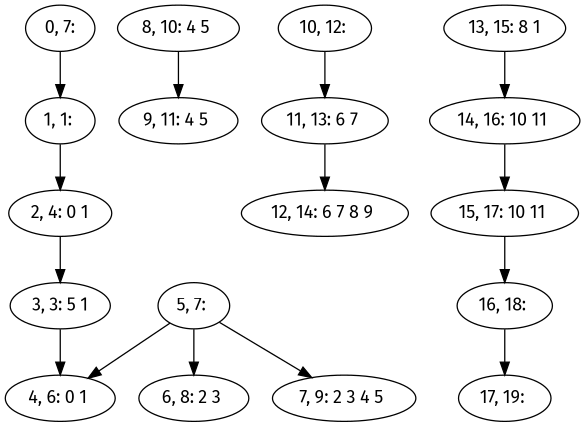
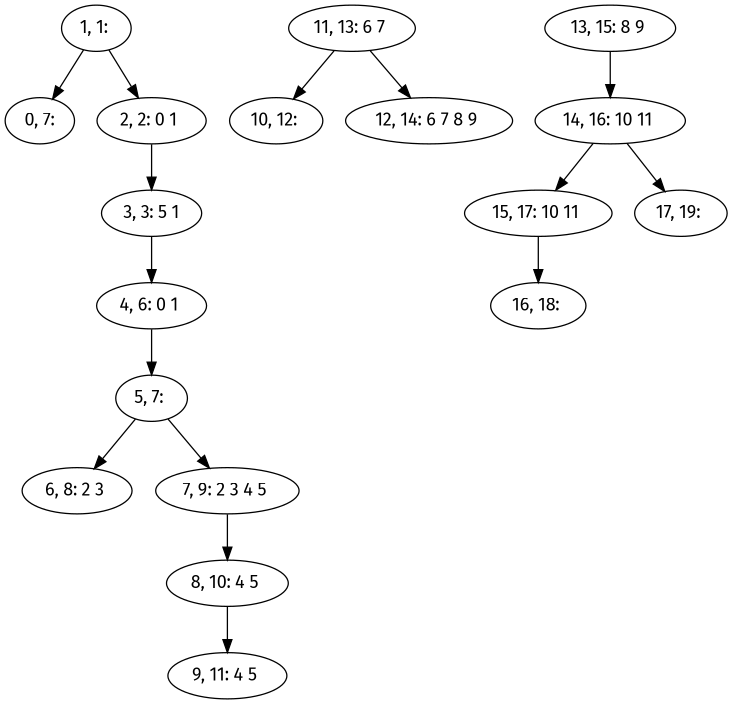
node "13, 15: 8 1": label "13, 15: 8 1" -> "13, 15: 8 9"
edge "0, 7:" -> "1, 1:": reversed
edge "10, 12:" -> "11, 13: 6 7": reversed
node "2, 4: 0 1": label "2, 4: 0 1" -> "2, 2: 0 1"
edge "16, 18:" -> "17, 19:": now "14, 16: 10 11" -> "17, 19:"
edge "5, 7:" -> "4, 6: 0 1": reversed
edge "7, 9: 2 3 4 5" -> "8, 10: 4 5": added
